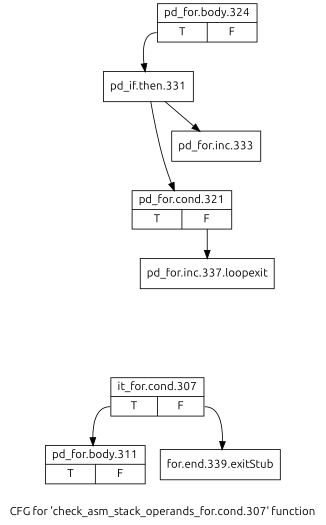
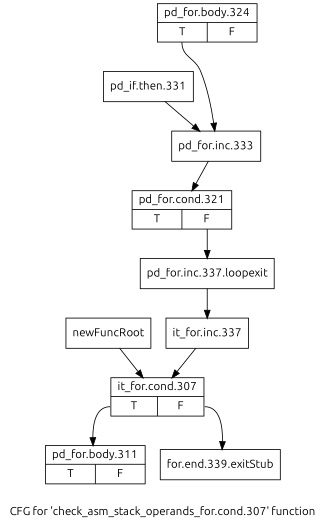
edge "pd_for.body.324" -> "pd_if.then.331": now "pd_for.body.324" -> "pd_for.inc.333"
edge "pd_if.then.331" -> "pd_for.cond.321": now "pd_for.inc.333" -> "pd_for.cond.321"
node "newFuncRoot": added
node "it_for.inc.337": added
